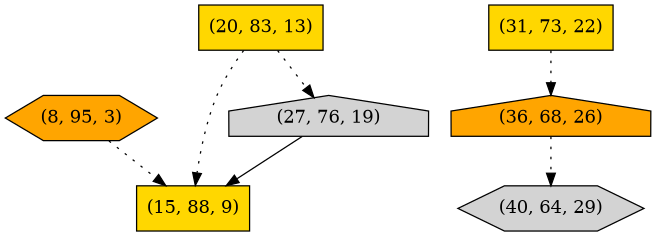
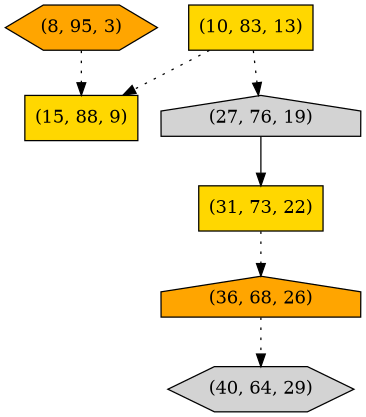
node "(20, 83, 13)": label "(20, 83, 13)" -> "(10, 83, 13)"
edge "(27, 76, 19)" -> "(15, 88, 9)": now "(27, 76, 19)" -> "(31, 73, 22)"
